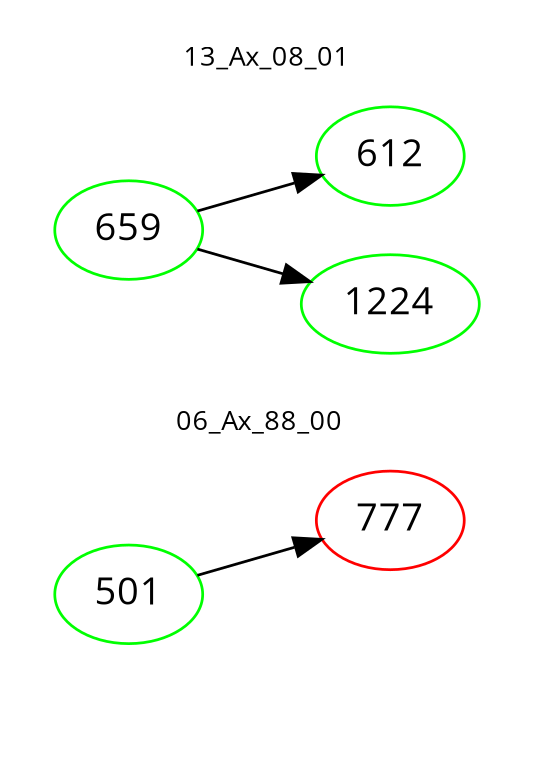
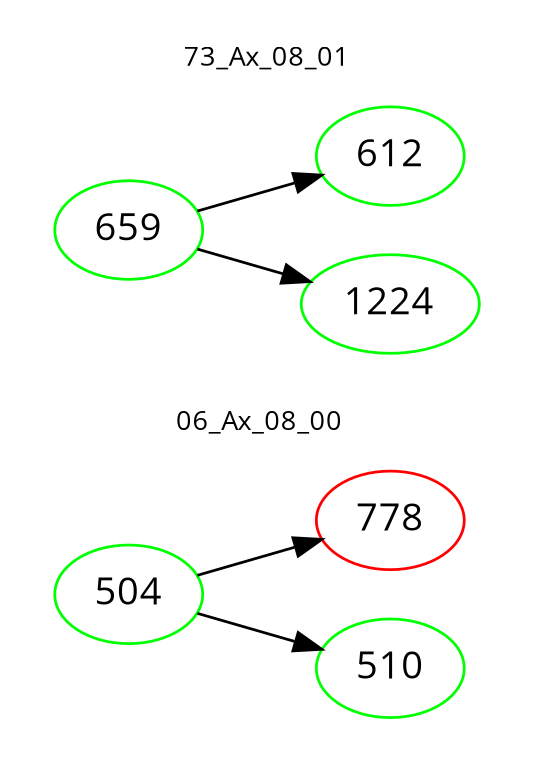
cluster "13_Ax_08_01": label "13_Ax_08_01" -> "73_Ax_08_01"
cluster "06_Ax_88_00": label "06_Ax_88_00" -> "06_Ax_08_00"
node "777": label "777" -> "778"
node "501": label "501" -> "504"
node "510": added
